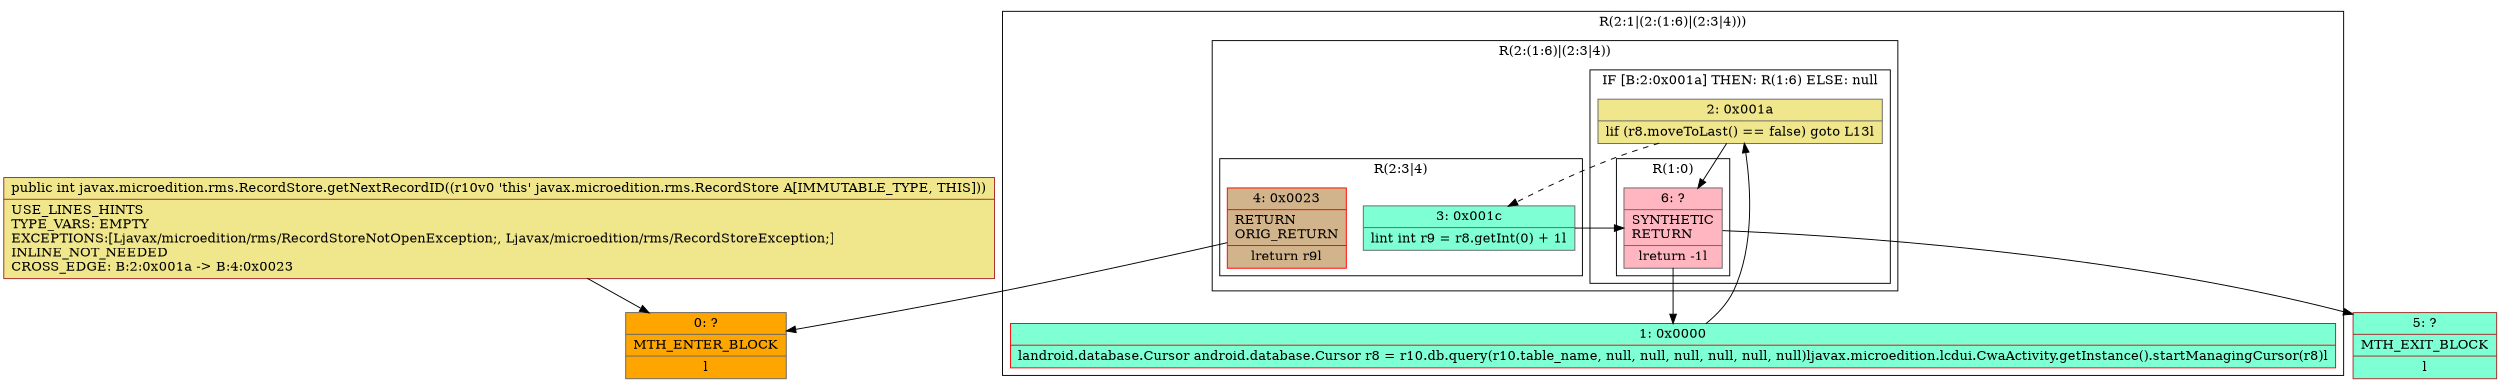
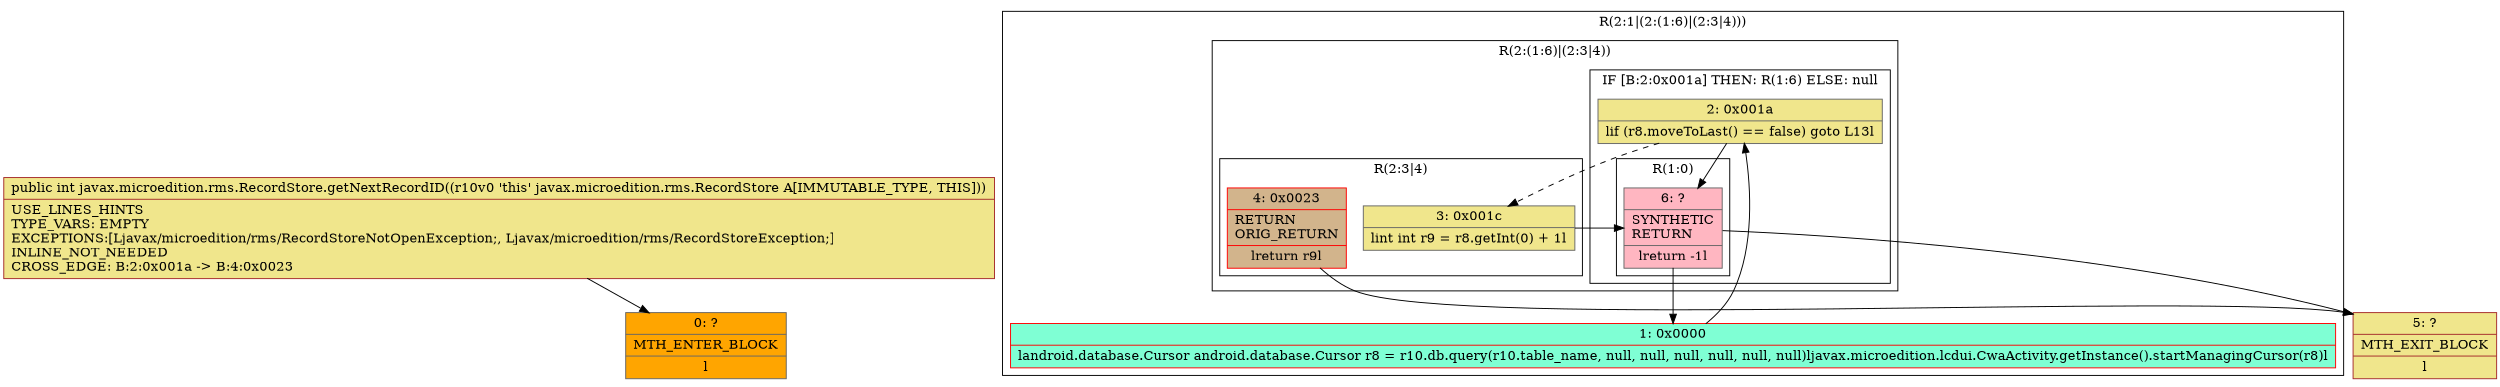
node "3: 0x001c": fillcolor aquamarine -> khaki
edge "4: 0x0023" -> "0: ?": now "4: 0x0023" -> "5: ?"
node "5: ?": fillcolor aquamarine -> khaki
